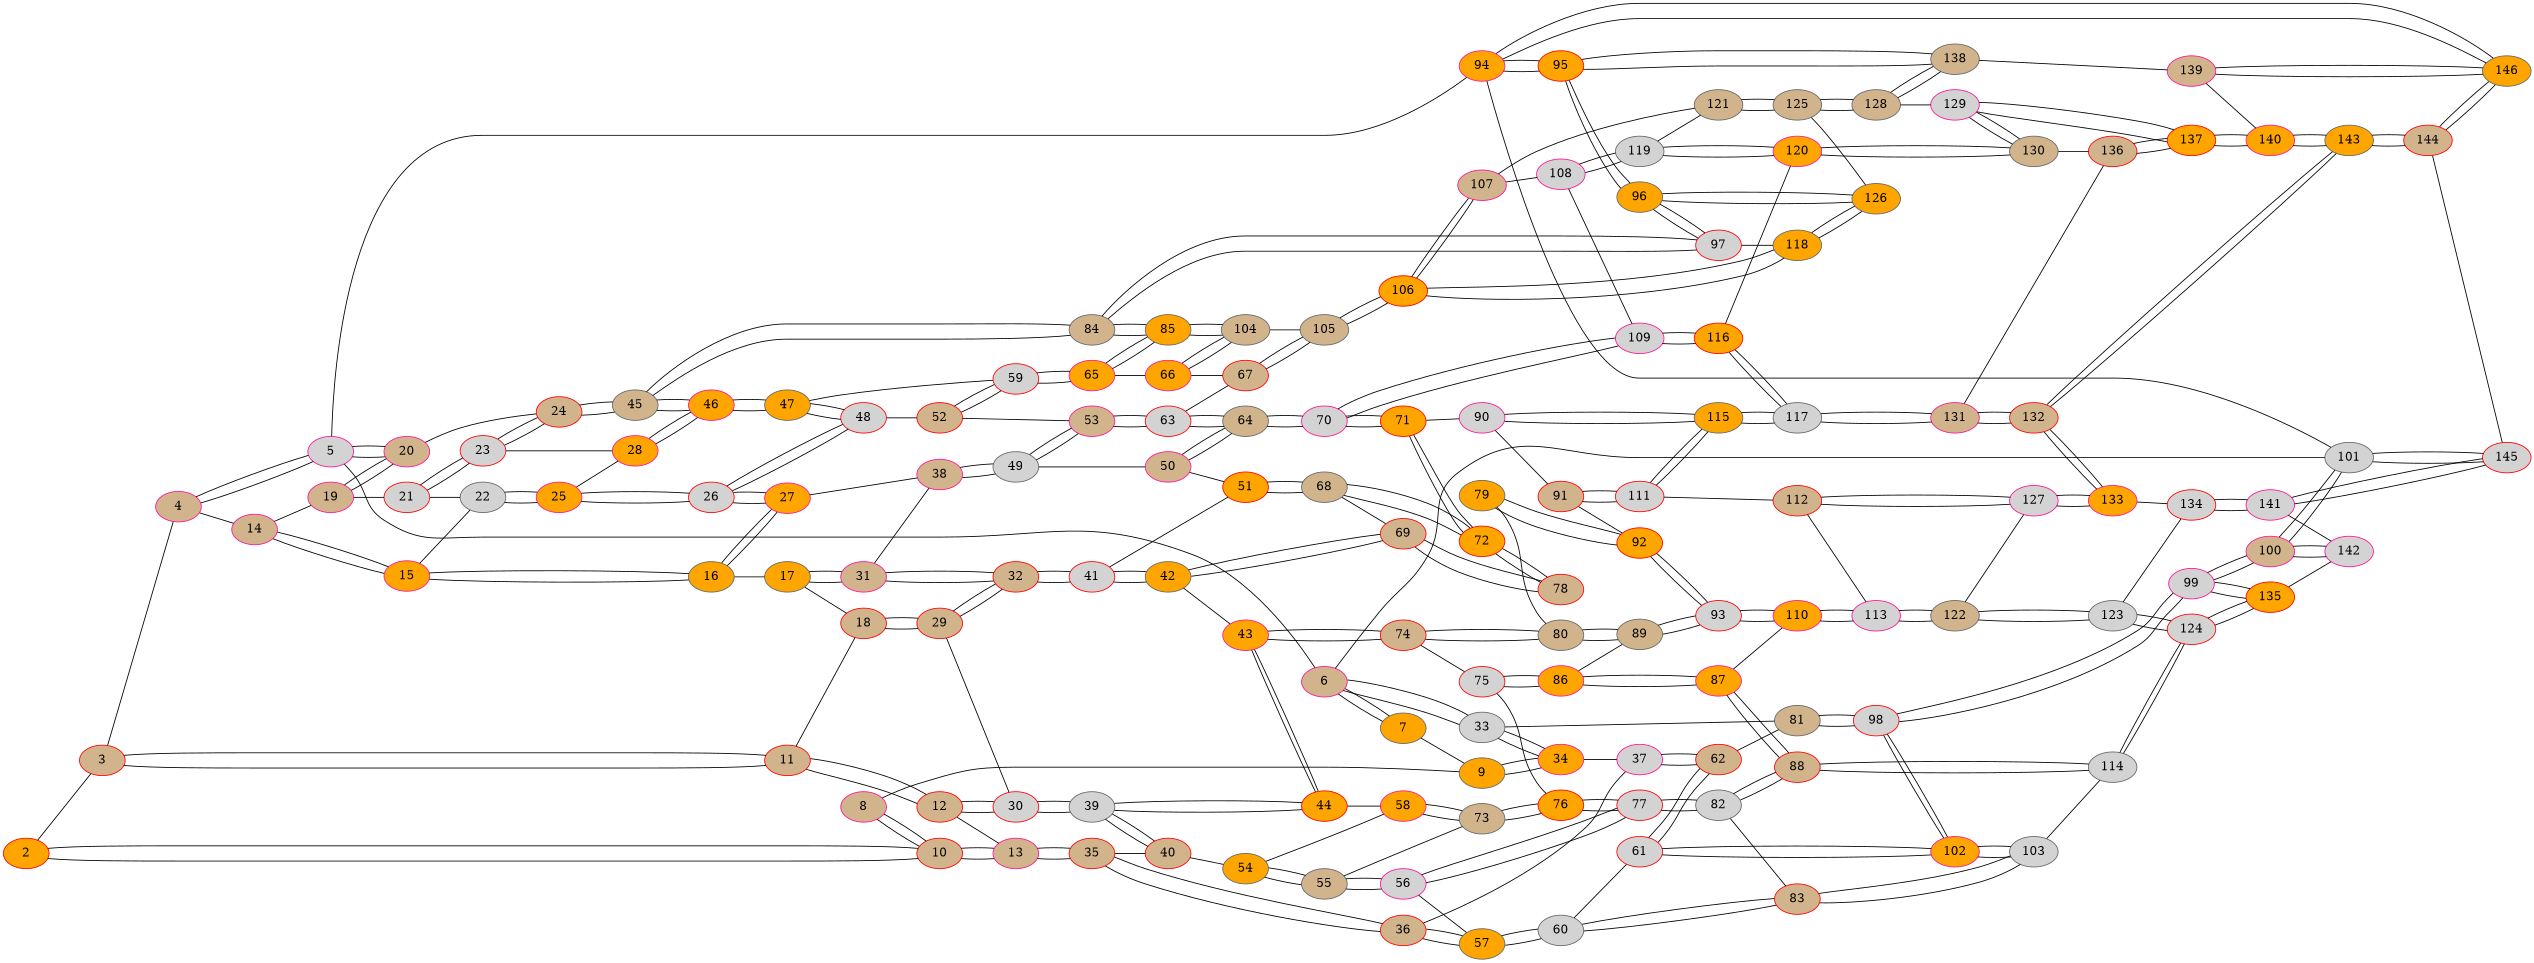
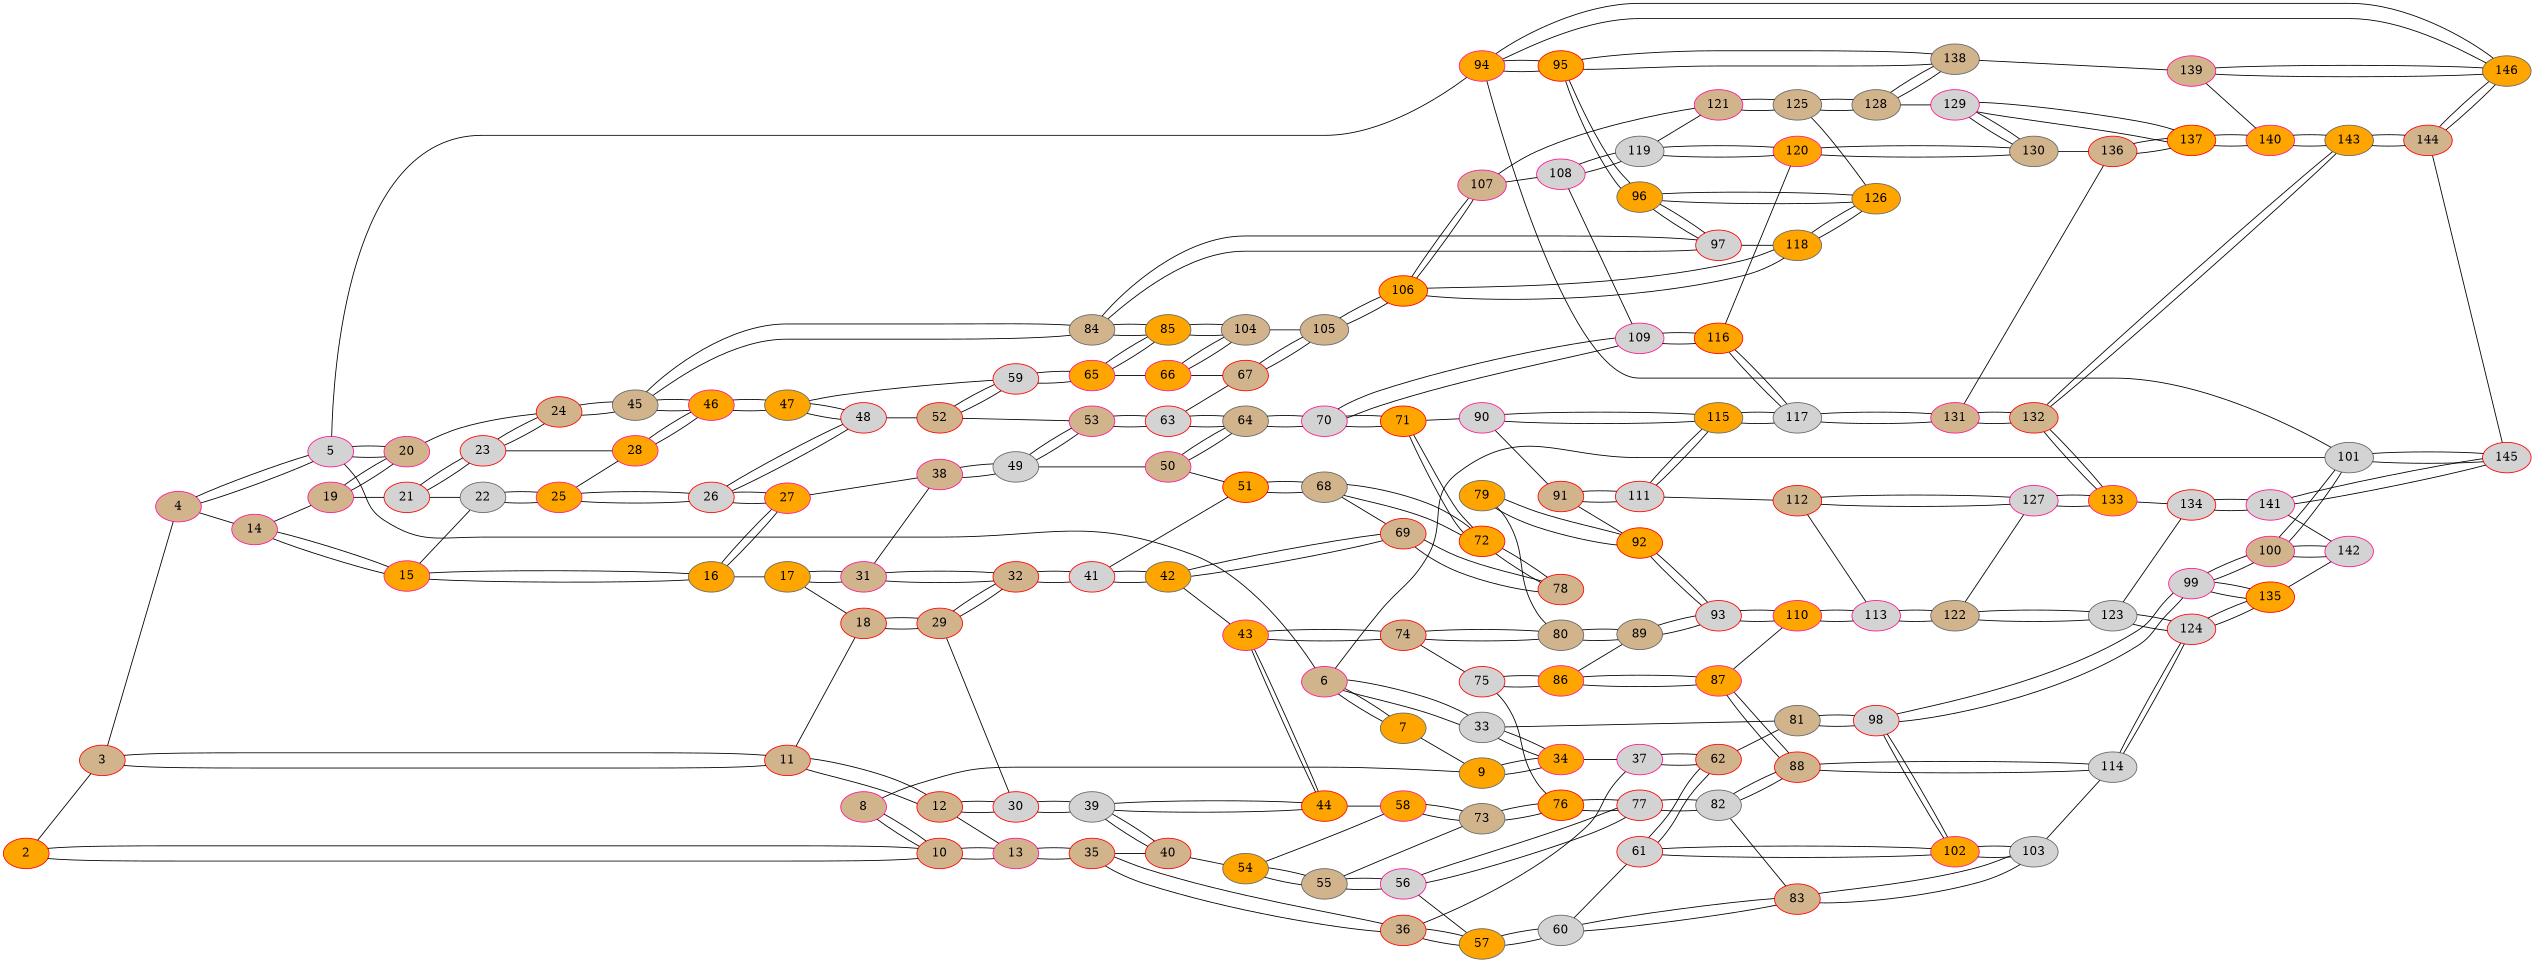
node "121": color gray40 -> deeppink
